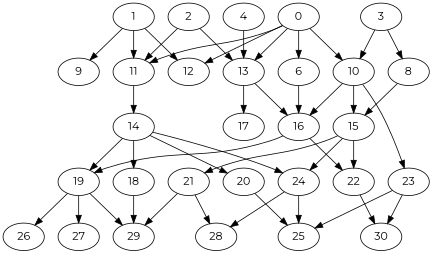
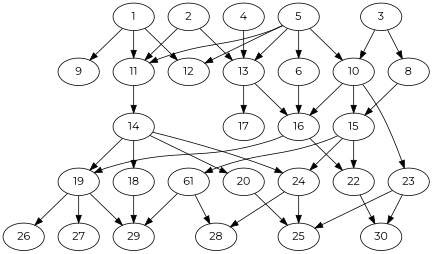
node "0": label "0" -> "5"
node "21": label "21" -> "61"
